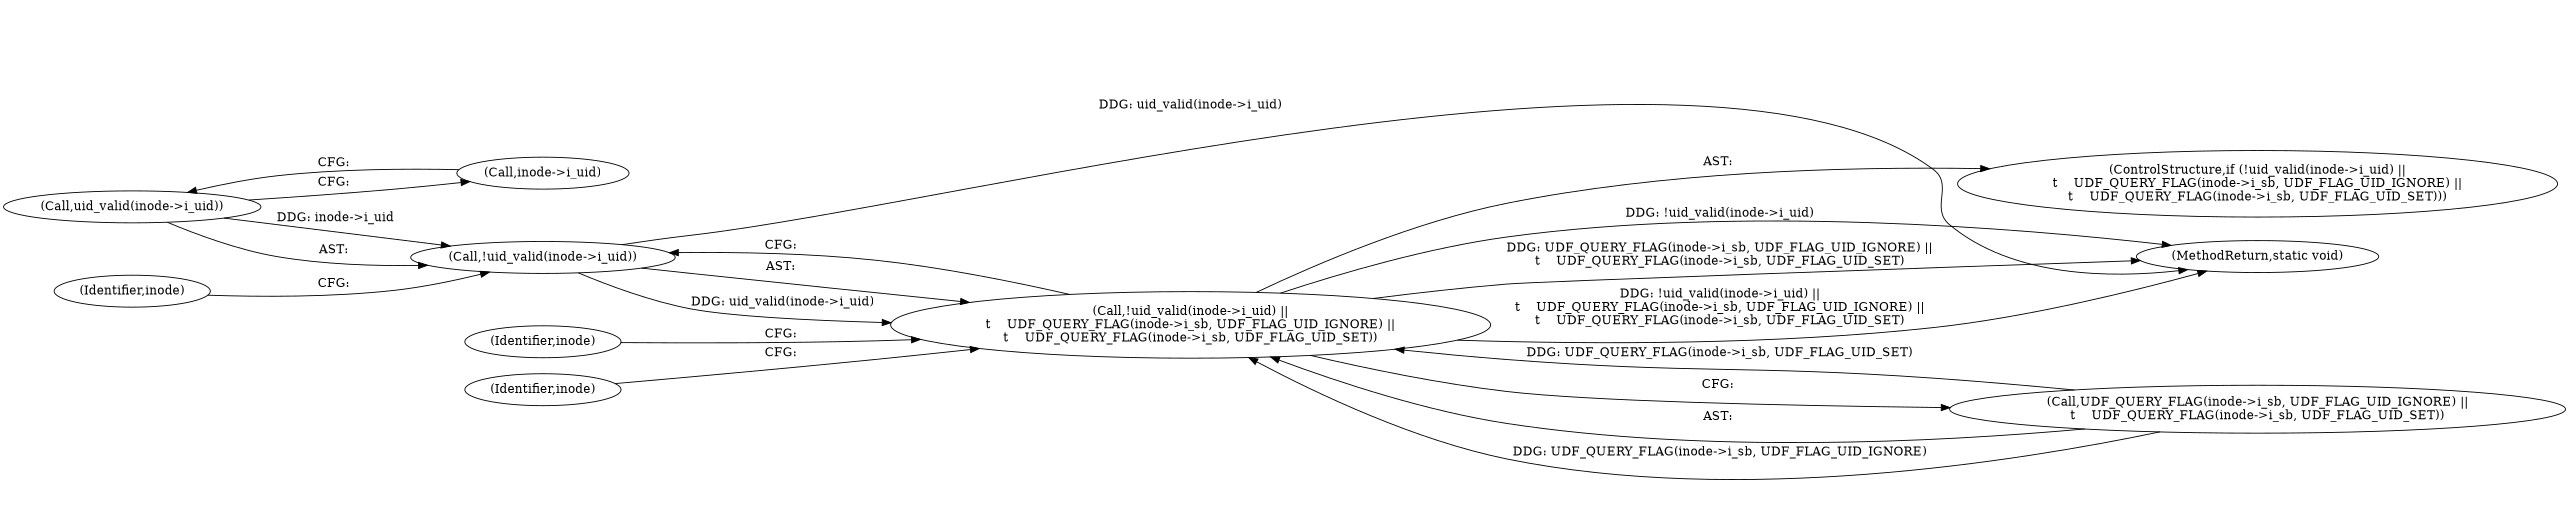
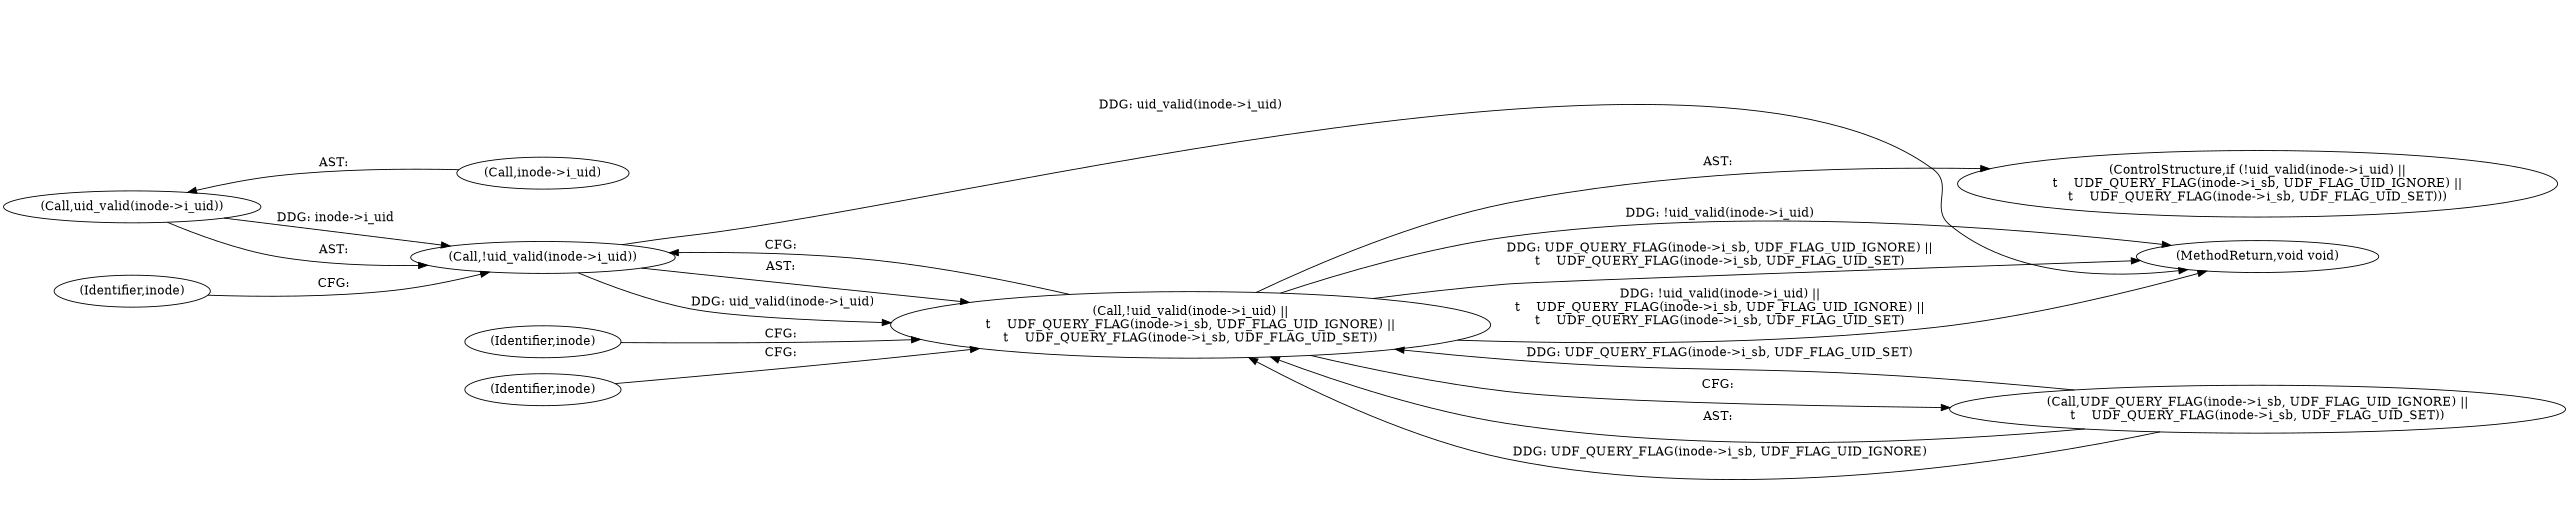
edge "(Call,inode->i_uid)" -> "(Call,uid_valid(inode->i_uid))": label "CFG: " -> "AST: "
edge "(Call,uid_valid(inode->i_uid))" -> "(Call,inode->i_uid)": removed, label "CFG:"
node "(MethodReturn,static void)": label "(MethodReturn,static void)" -> "(MethodReturn,void void)"
